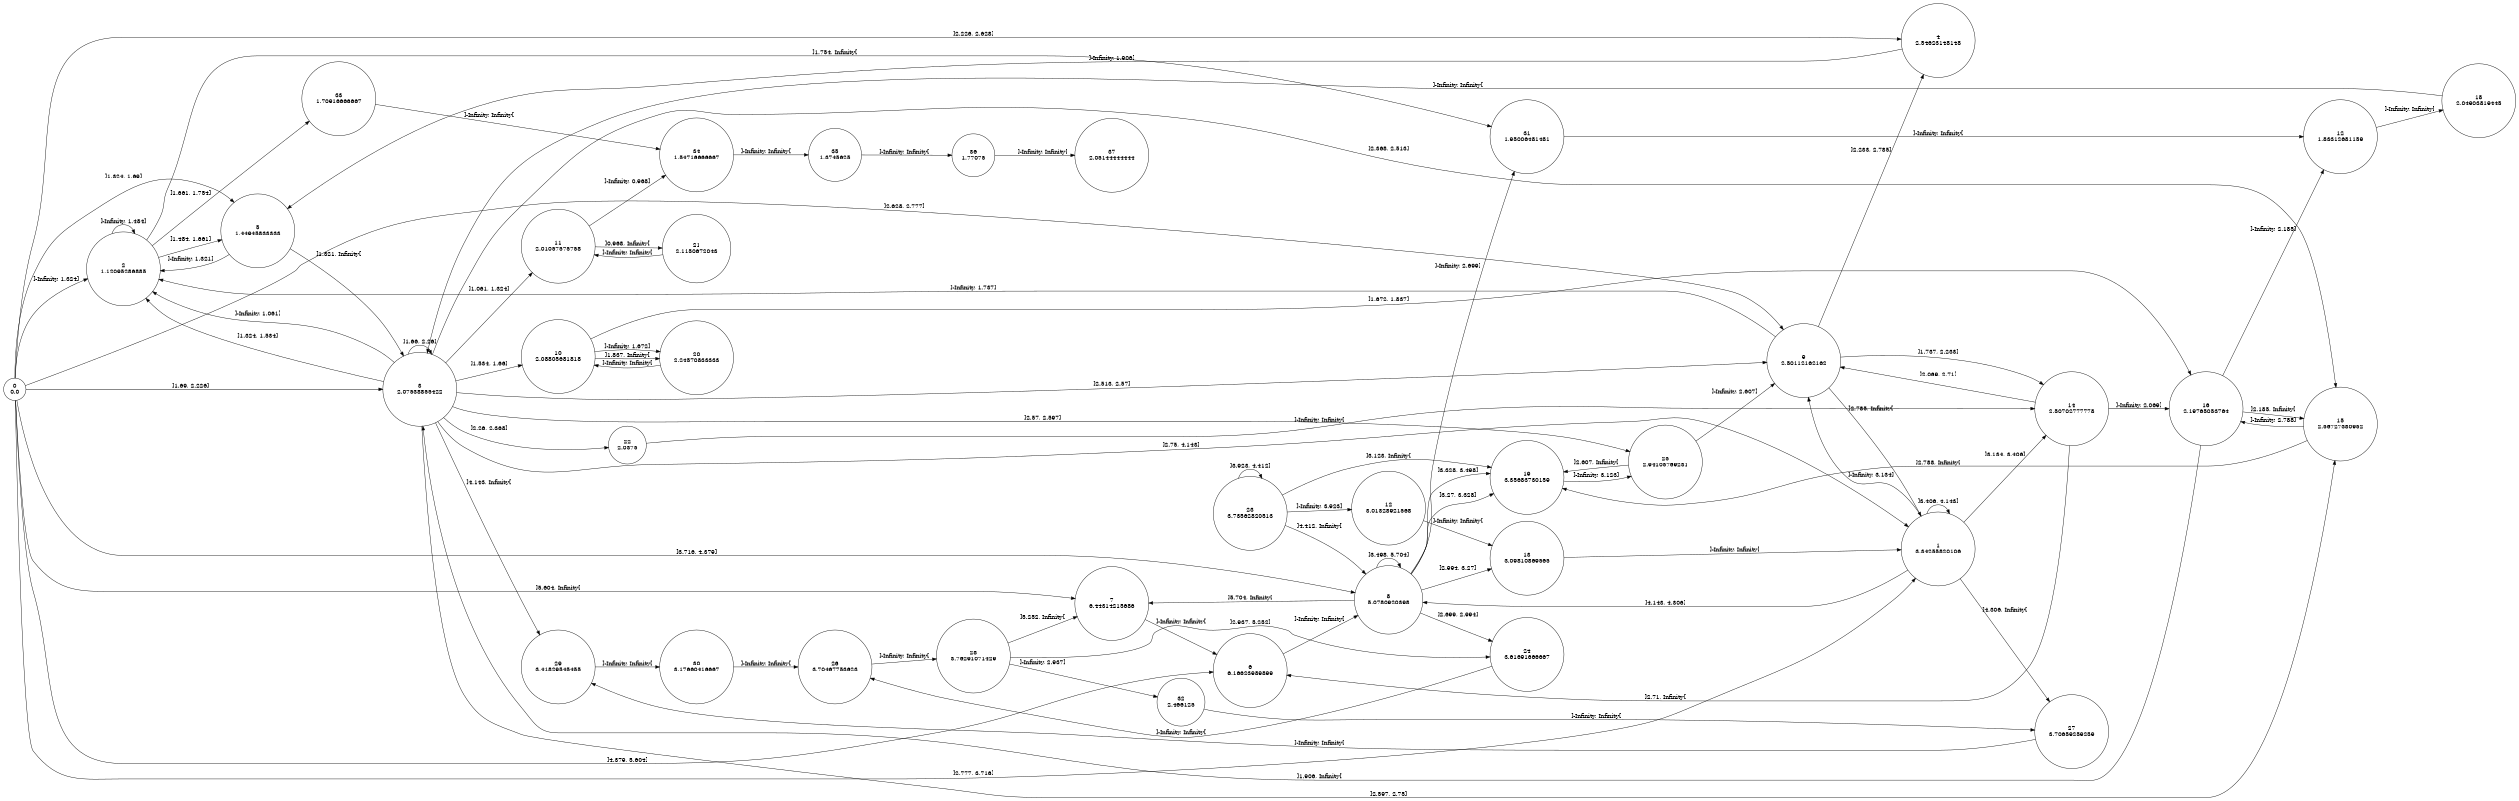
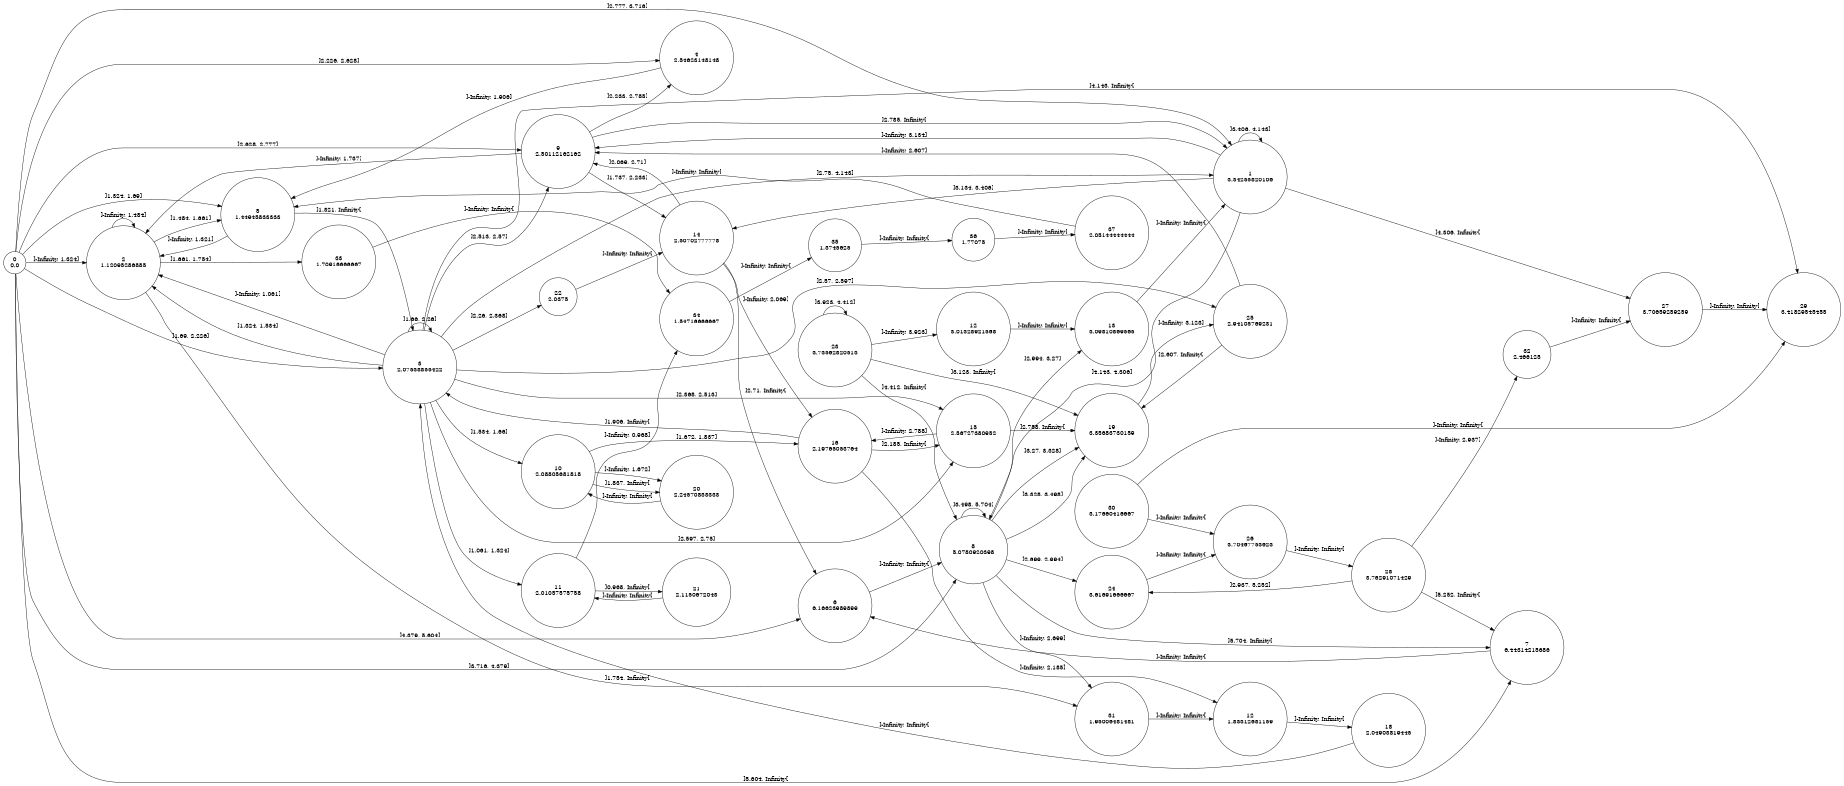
edge "37 2.05144444444" -> "5 1.44945833333": added, label "]-Infinity, Infinity["
edge "29 3.41829545455" -> "30 3.17660416667": reversed
